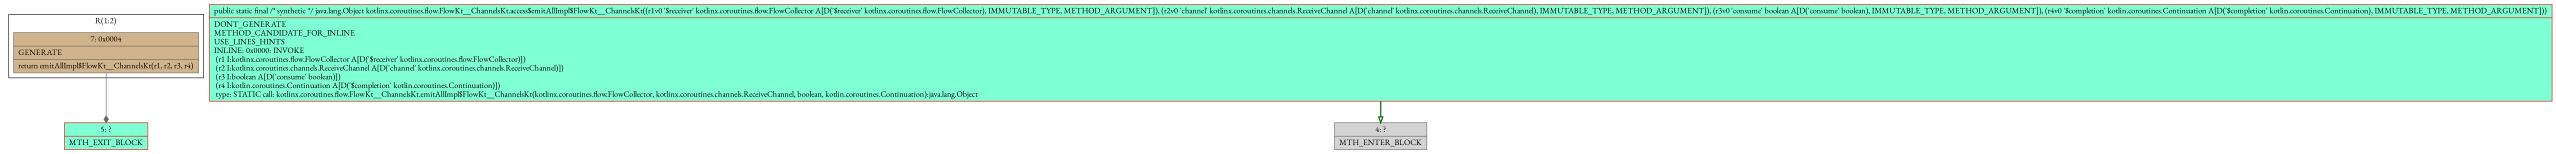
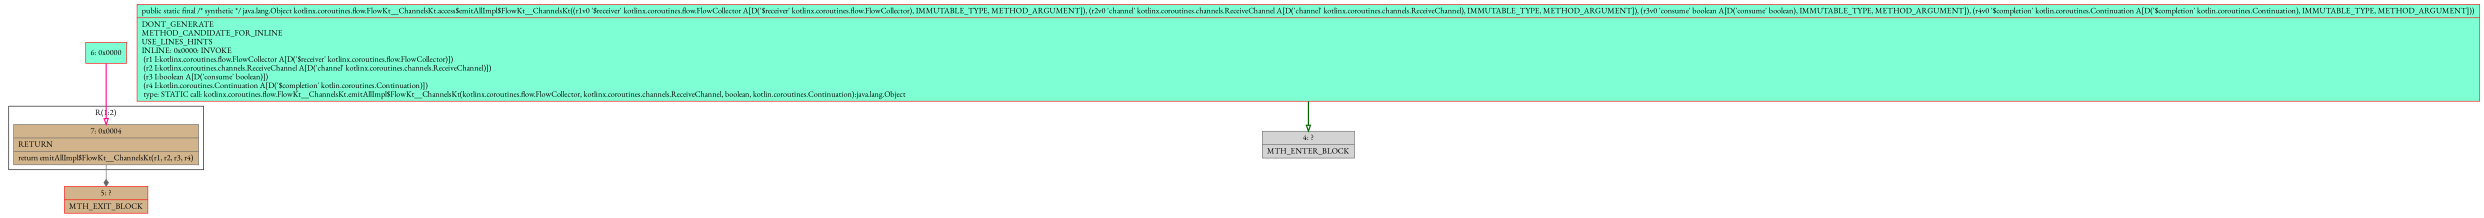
node "7: 0x0004": text "GENERATE" -> "RETURN"
node "6: 0x0000": added
node "5: ?": fillcolor aquamarine -> tan
